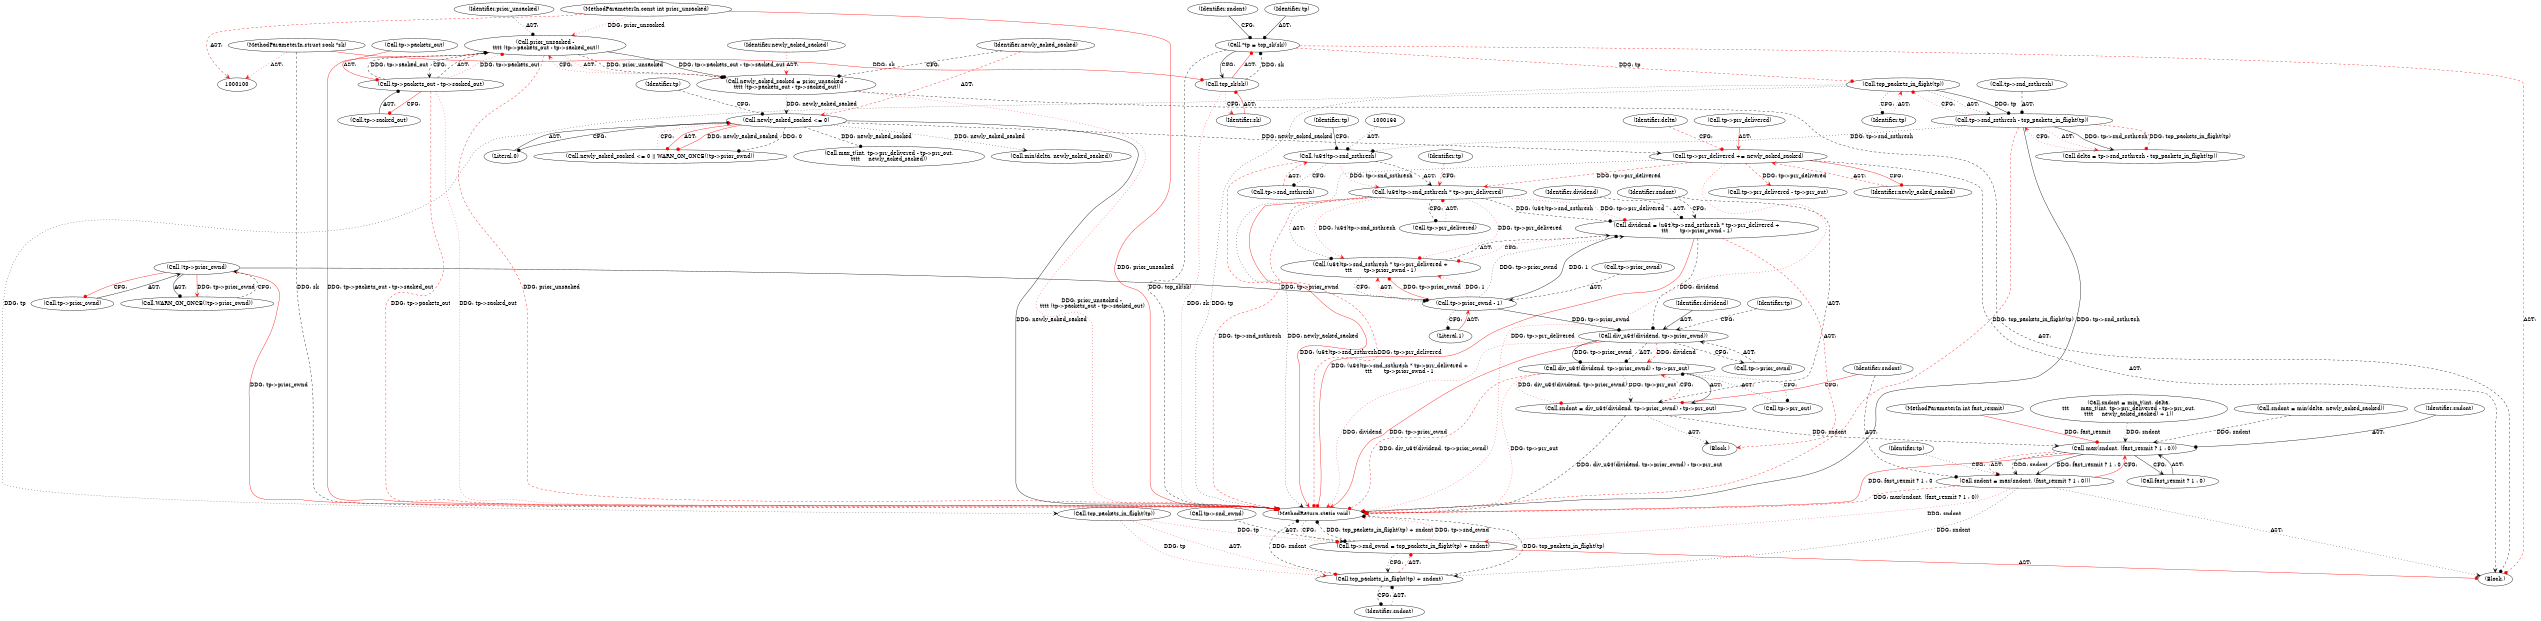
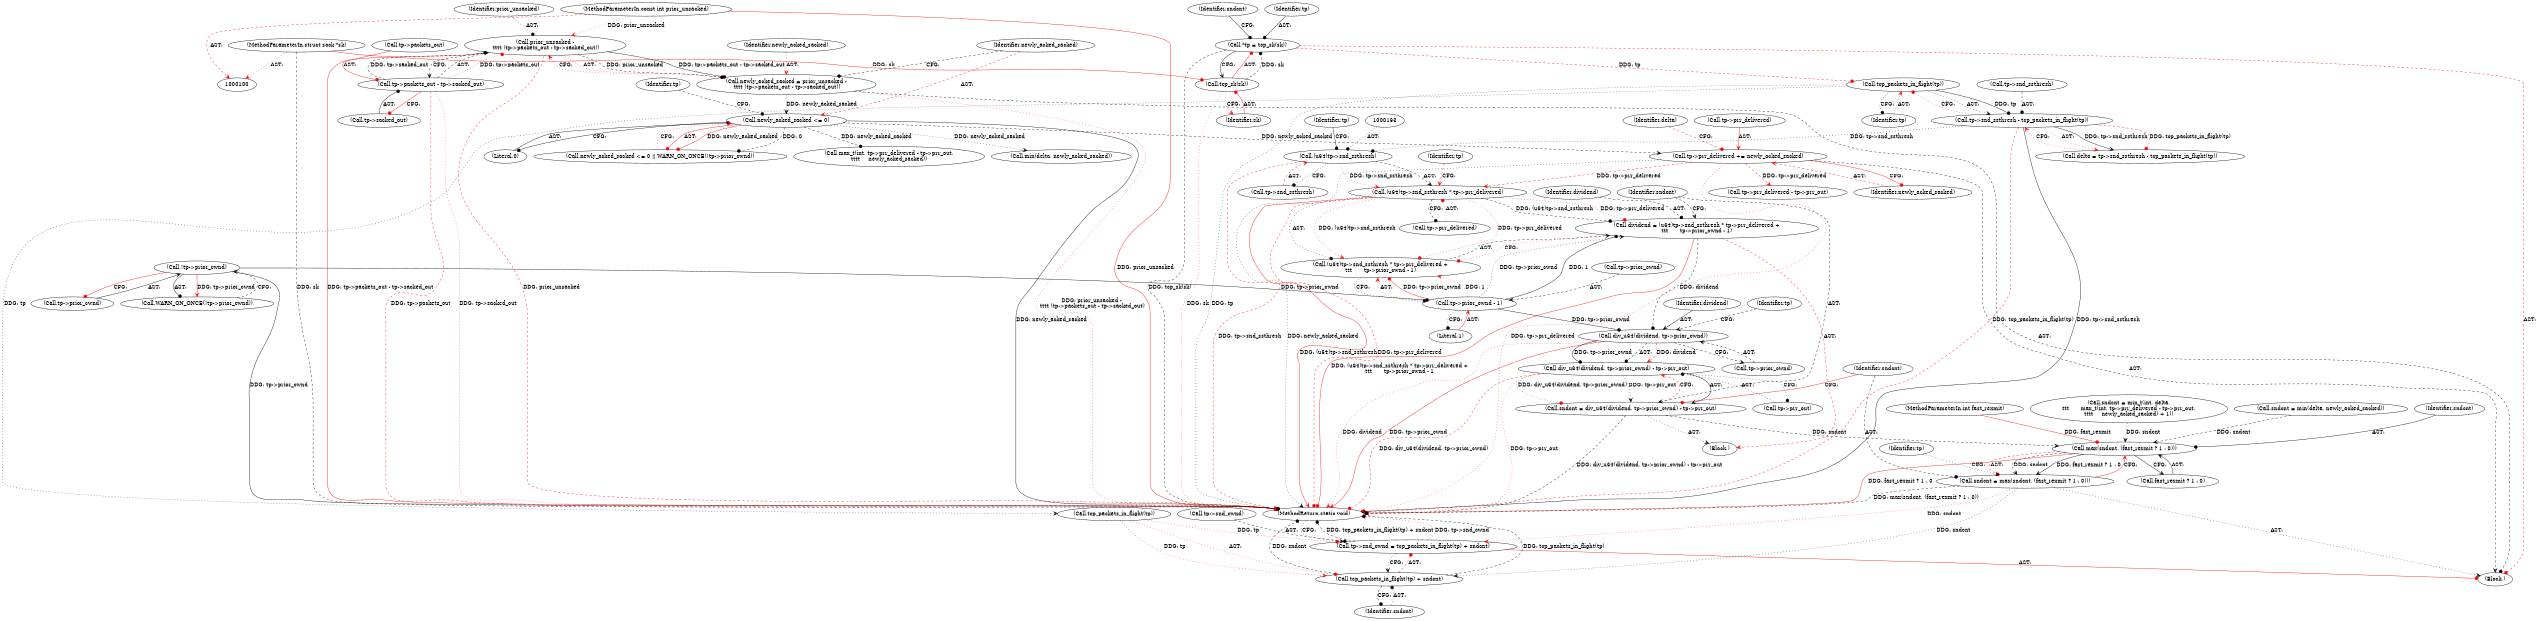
edge "(Call,!tp->prior_cwnd)" -> "(MethodReturn,static void)": color red -> black
edge "(Call,sndcnt = max(sndcnt, (fast_rexmit ? 1 : 0)))" -> "(MethodReturn,static void)": color red -> black
